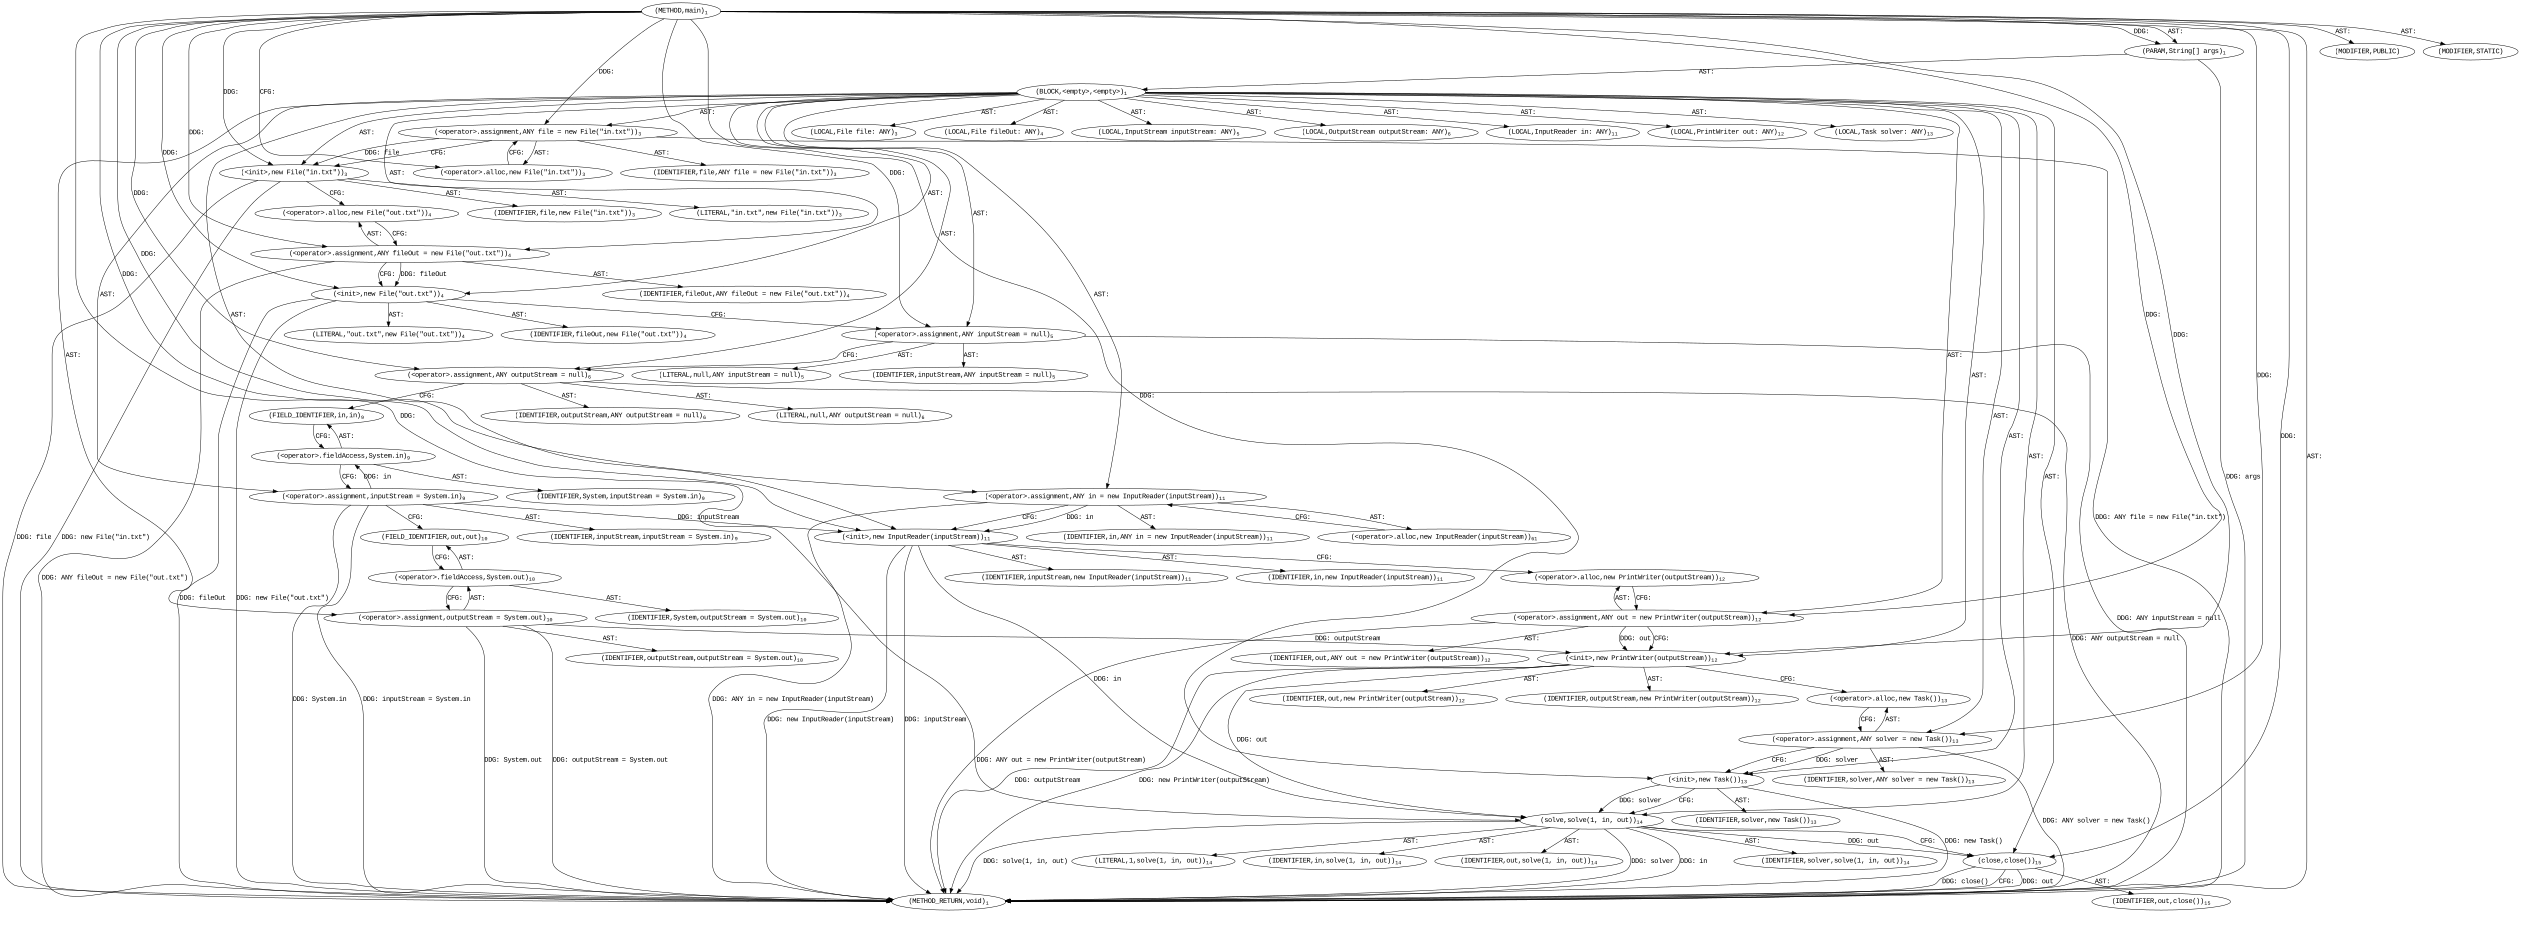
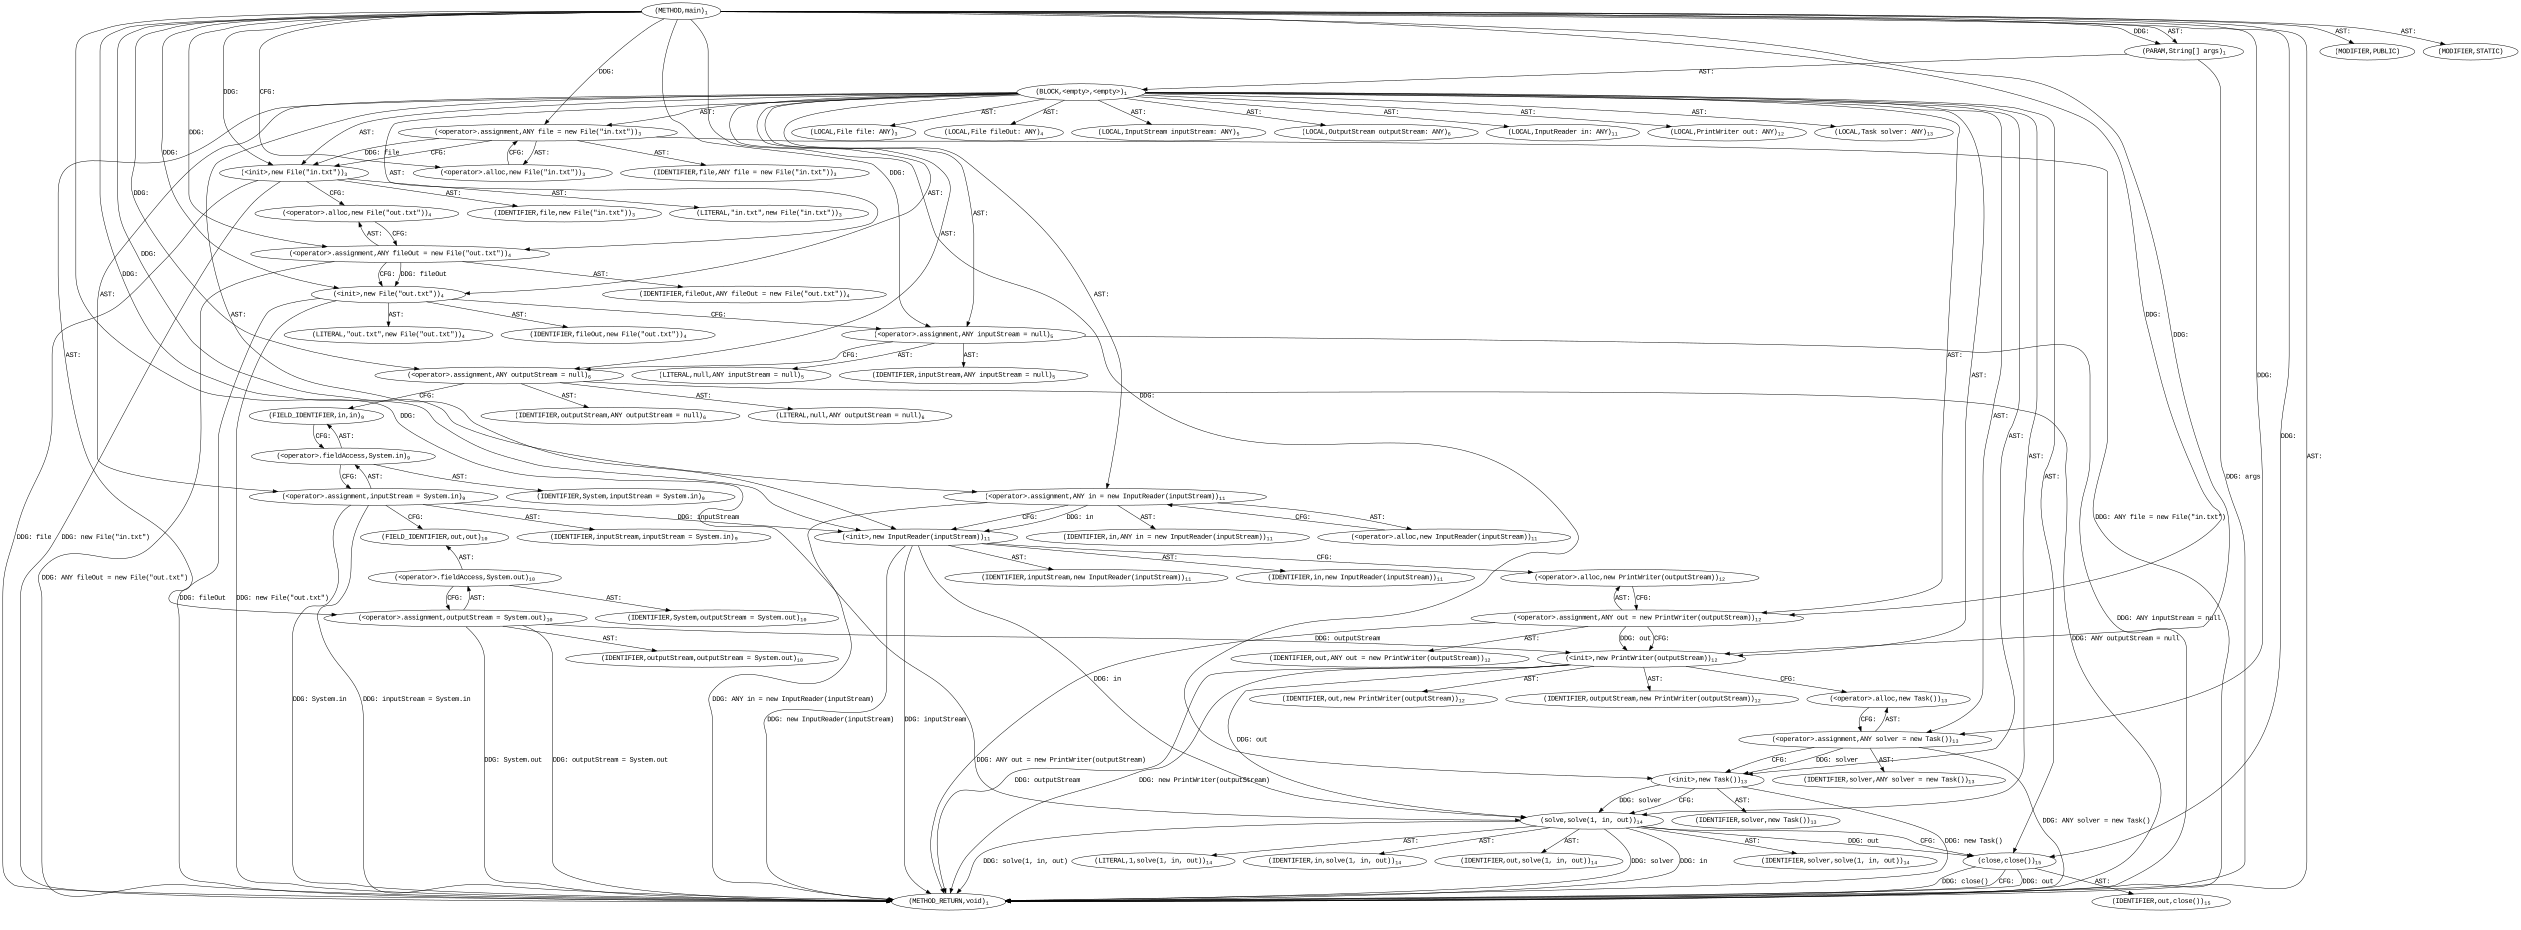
edge "(<operator>.assignment,inputStream = System.in)" -> "(<operator>.fieldAccess,System.in)": label "DDG: in" -> "AST: "
node "(<operator>.alloc,new InputReader(inputStream))": text "61" -> "11"
edge "(FIELD_IDENTIFIER,out,out)" -> "(<operator>.fieldAccess,System.out)": removed, label "CFG:"
